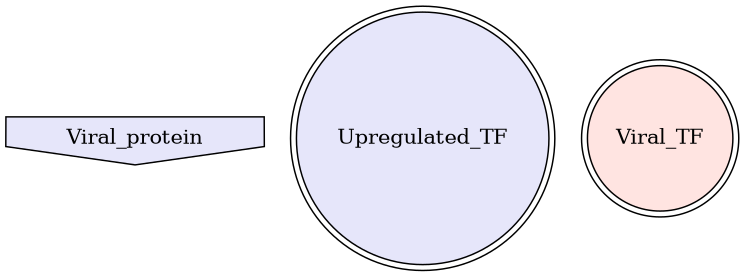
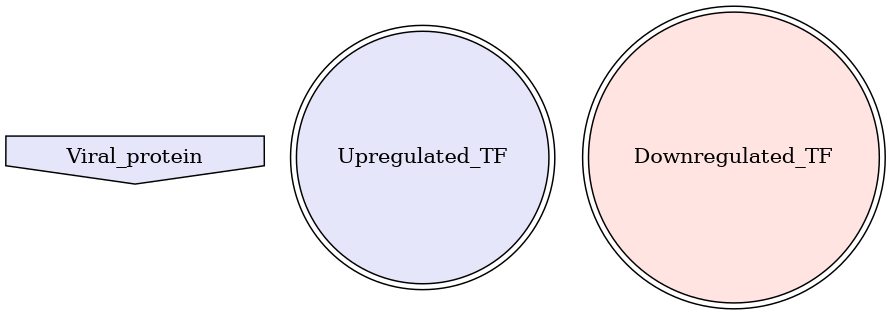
node "Viral_TF": label "Viral_TF" -> "Downregulated_TF"
